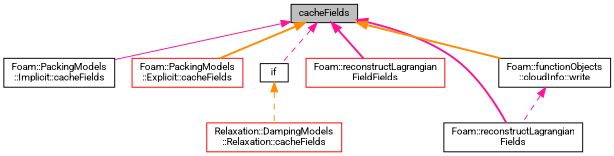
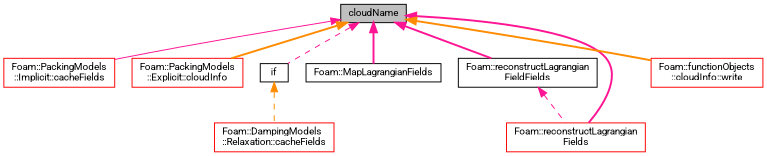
node "cacheFields": label "cacheFields" -> "cloudName"
node "Foam::PackingModels ::Implicit::cacheFields": color black -> red
node "Foam::PackingModels ::Explicit::cacheFields": label "Foam::PackingModels ::Explicit::cacheFields" -> "Foam::PackingModels ::Explicit::cloudInfo"
node "Foam::MapLagrangianFields": added
node "Foam::reconstructLagrangian FieldFields": color red -> black
node "Foam::functionObjects ::cloudInfo::write": color black -> red
edge "Foam::reconstructLagrangian Fields" -> "Foam::functionObjects ::cloudInfo::write": now "Foam::reconstructLagrangian Fields" -> "Foam::reconstructLagrangian FieldFields"
node "Relaxation::DampingModels ::Relaxation::cacheFields": label "Relaxation::DampingModels ::Relaxation::cacheFields" -> "Foam::DampingModels ::Relaxation::cacheFields"
node "Foam::reconstructLagrangian Fields": color black -> red
